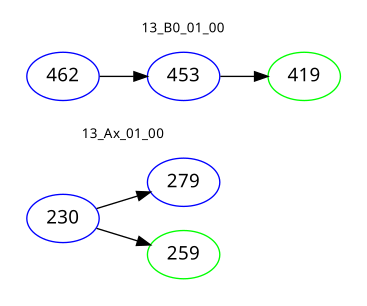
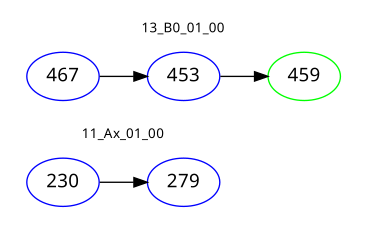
node "462": label "462" -> "467"
node "419": label "419" -> "459"
cluster "13_Ax_01_00": label "13_Ax_01_00" -> "11_Ax_01_00"
node "259": removed
